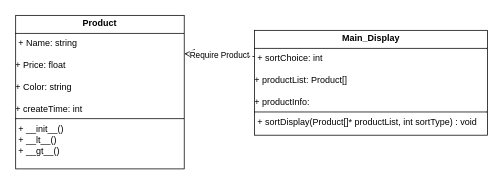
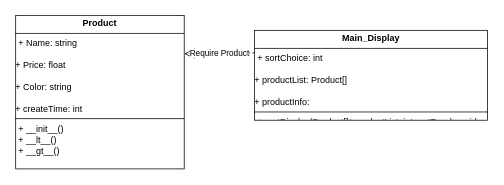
node "Main_Display + sortChoice: int + productList: Product[] + productInfo: + sortDisplay(Product[]* productList, int sortType) : void": size 233x105 -> 233x90
